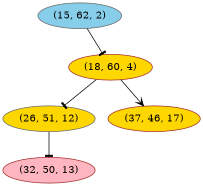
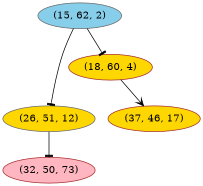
edge "(18, 60, 4)" -> "(26, 51, 12)": now "(15, 62, 2)" -> "(26, 51, 12)"
node "(32, 50, 13)": label "(32, 50, 13)" -> "(32, 50, 73)"
